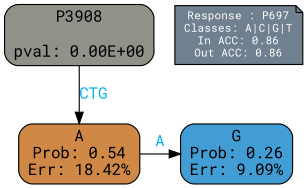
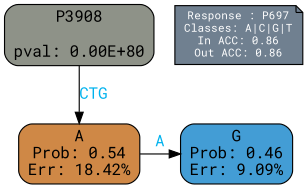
node "P3908 pval: 0.00E+00": label "P3908 pval: 0.00E+00" -> "P3908 pval: 0.00E+80"
node "G Prob: 0.26 Err: 9.09%": label "G Prob: 0.26 Err: 9.09%" -> "G Prob: 0.46 Err: 9.09%"
